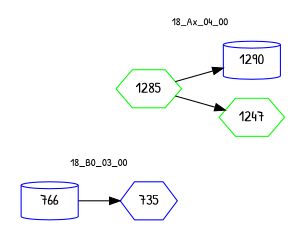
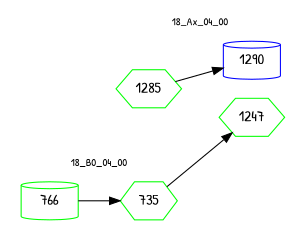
edge "1285" -> "1247": now "735" -> "1247"
cluster "18_B0_03_00": label "18_B0_03_00" -> "18_B0_04_00"
node "766": color blue -> green
node "735": color blue -> green
